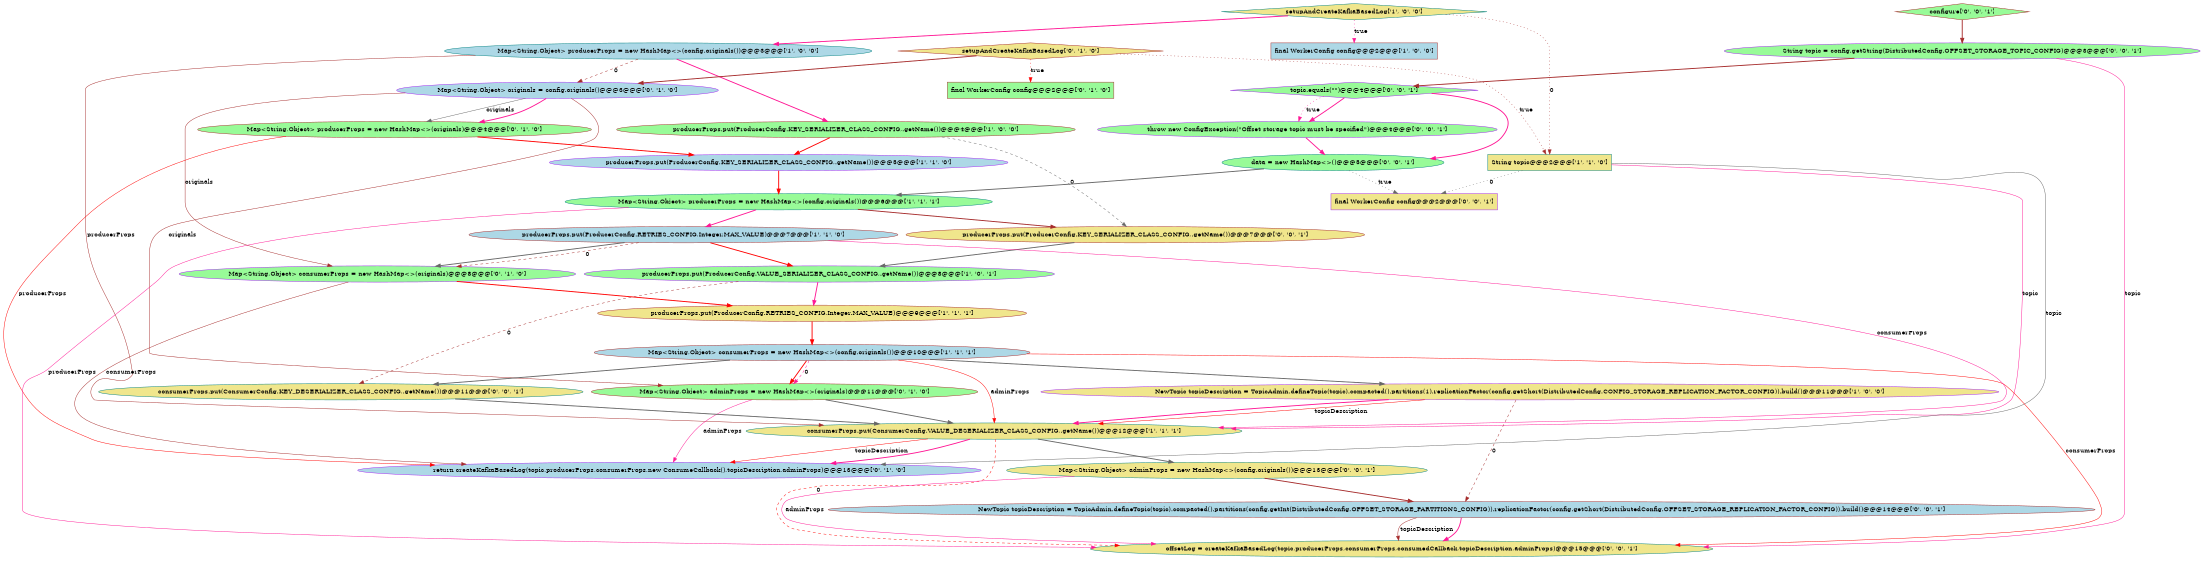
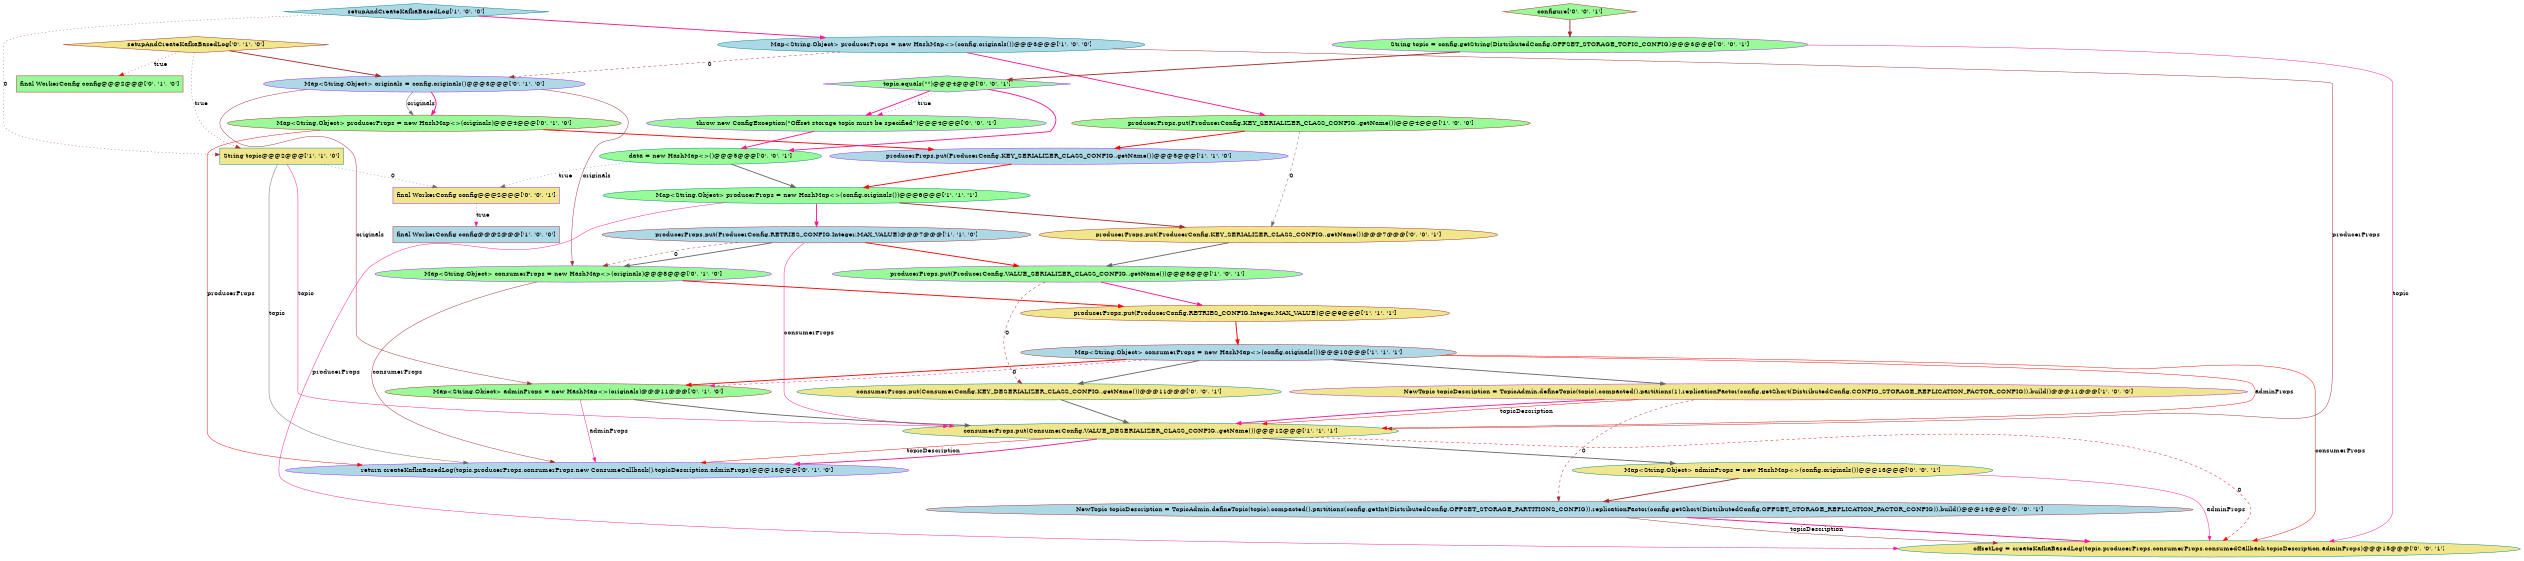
node "setupAndCreateKafkaBasedLog['1', '0', '0']": fillcolor khaki -> lightblue
edge "setupAndCreateKafkaBasedLog['1', '0', '0']" -> "final WorkerConfig config@@@2@@@['1', '0', '0']": now "final WorkerConfig config@@@2@@@['0', '0', '1']" -> "final WorkerConfig config@@@2@@@['1', '0', '0']"
